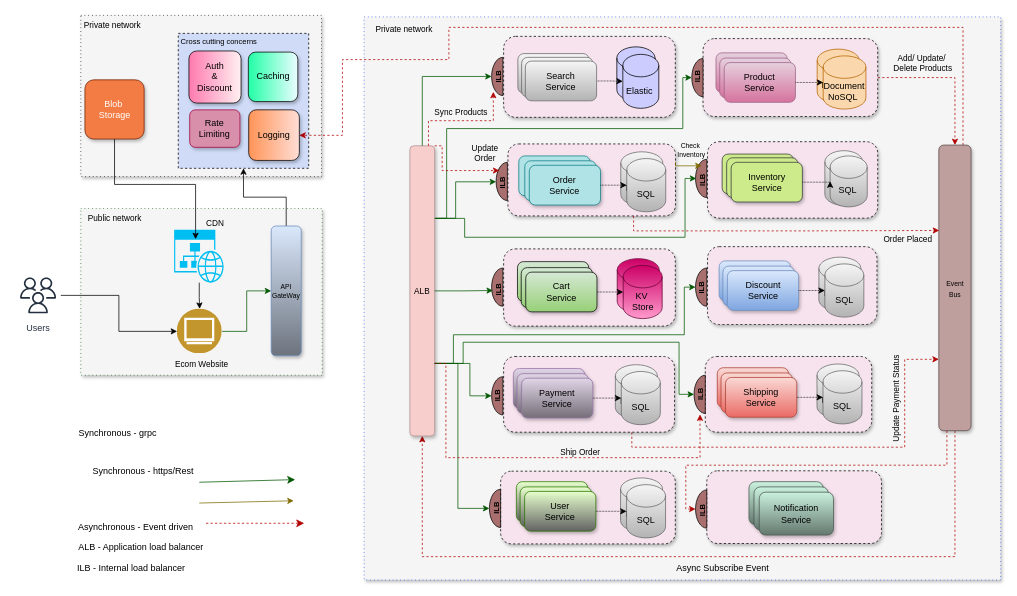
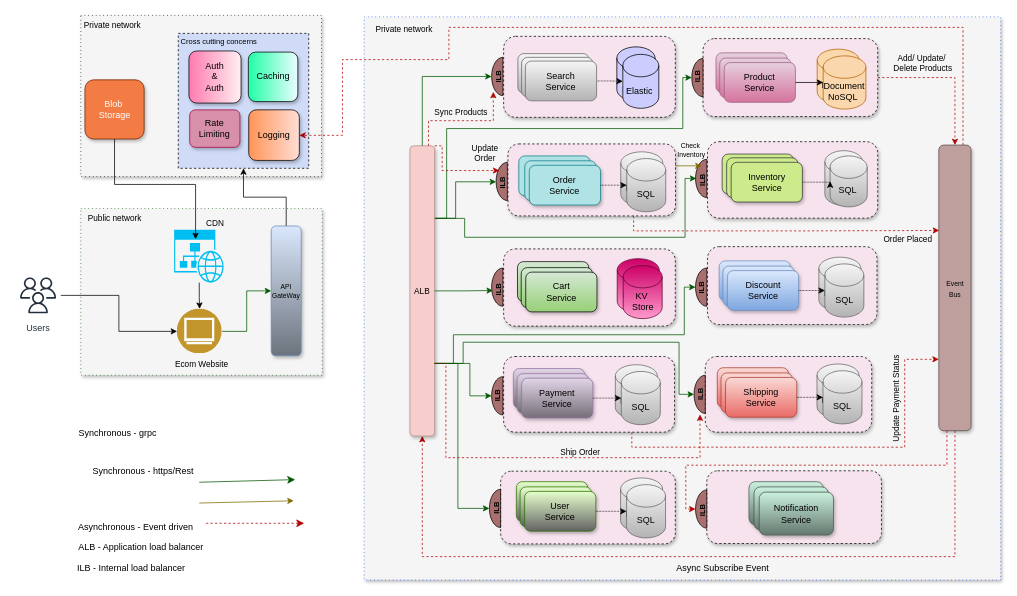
node "Auth & Discount": label "Auth & Discount" -> "Auth & Auth"
edge "Product Service" -> "Document NoSQL": style dashed -> solid
edge "Cart Service" -> "KV Store": removed
